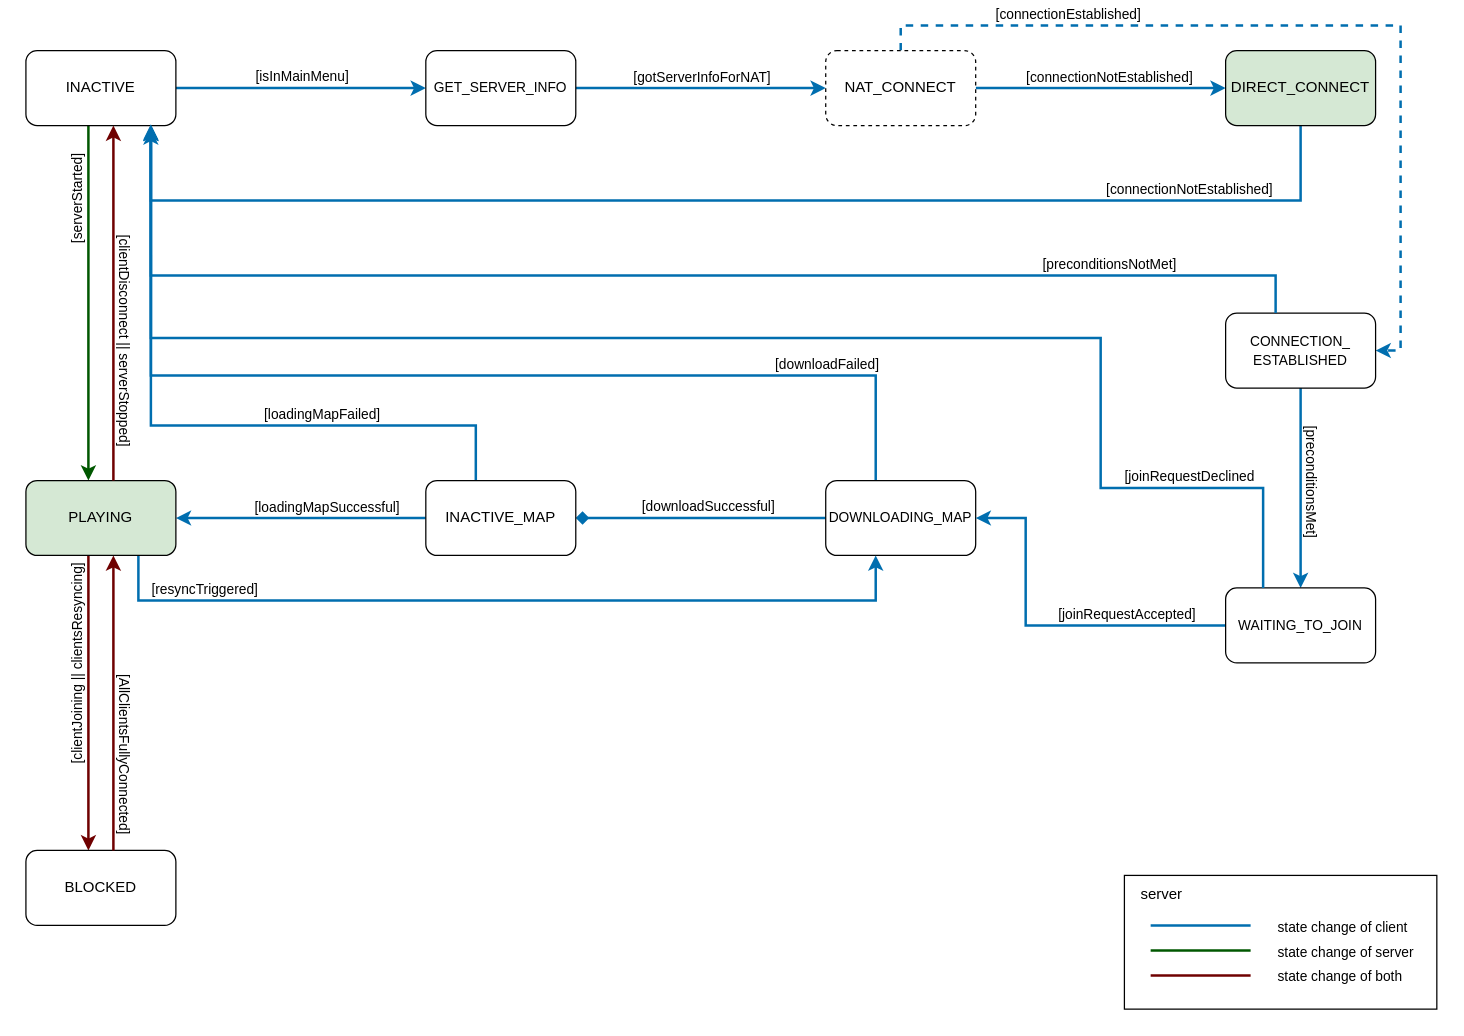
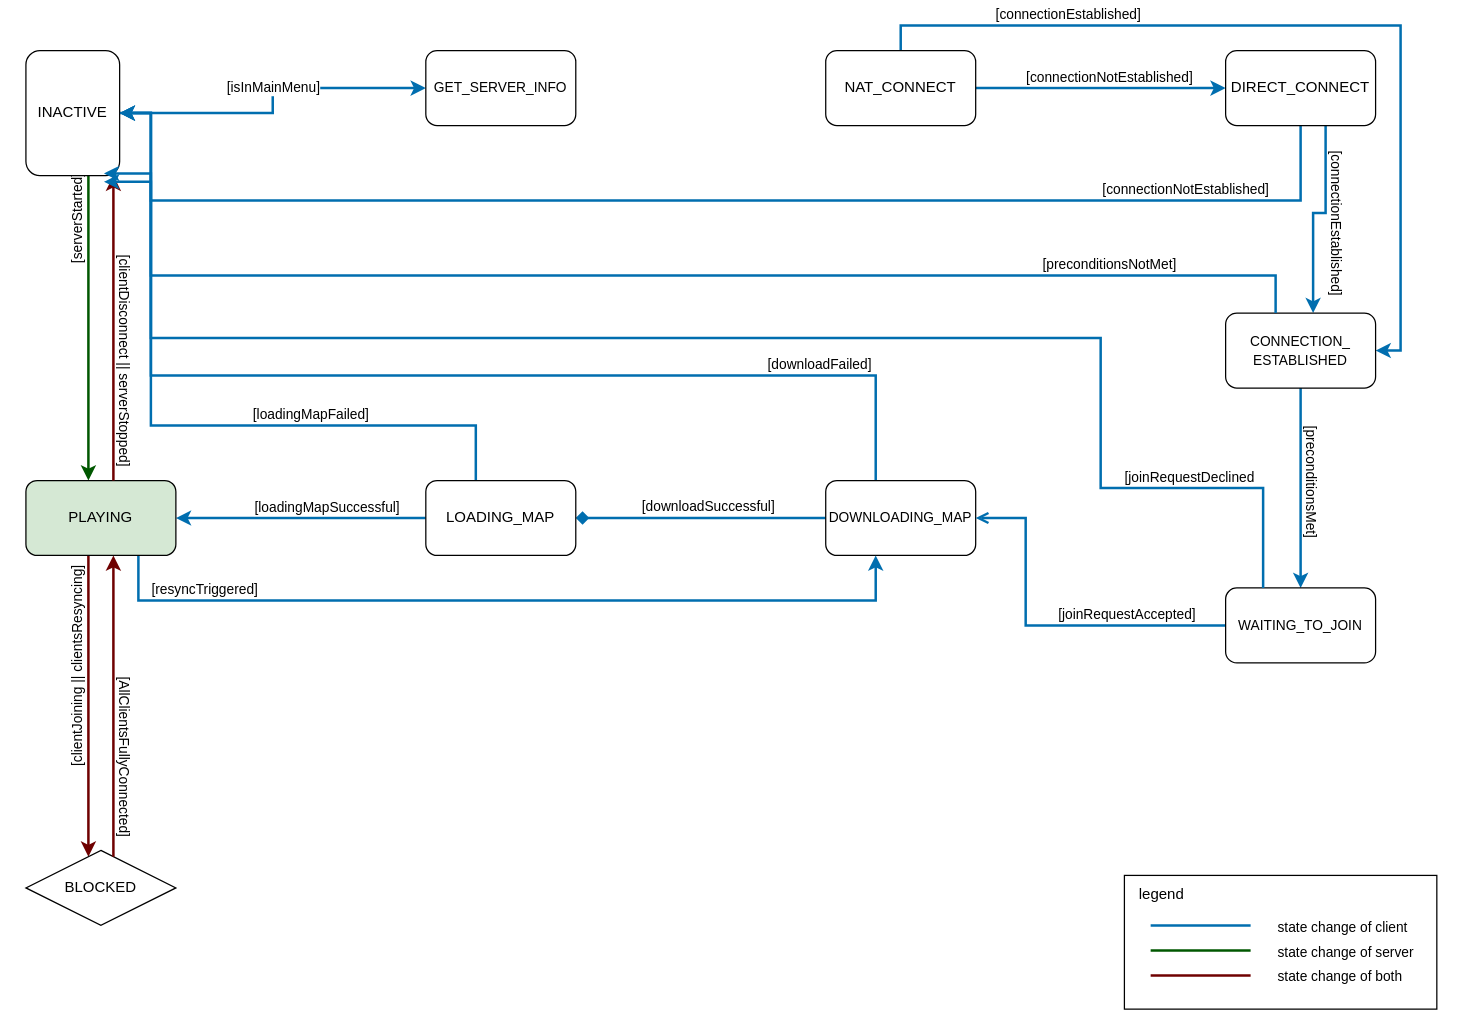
edge "NAT_CONNECT" -> "CONNECTION_ ESTABLISHED": style dashed -> solid
node "INACTIVE": size 150x75 -> 94x125
edge "GET_SERVER_INFO" -> "NAT_CONNECT": removed, label "[gotServerInfoForNAT]"
node "NAT_CONNECT": style dashed -> solid
node "DIRECT_CONNECT": fillcolor #d5e8d4 -> #ffffff
edge "DIRECT_CONNECT" -> "CONNECTION_ ESTABLISHED": added, label "[connectionEstablished]"
node "INACTIVE_MAP": label "INACTIVE_MAP" -> "LOADING_MAP"
edge "WAITING_TO_JOIN" -> "DOWNLOADING_MAP": arrowhead classic -> open
node "BLOCKED": shape rounded rectangle -> diamond
node "server": label "server" -> "legend"
